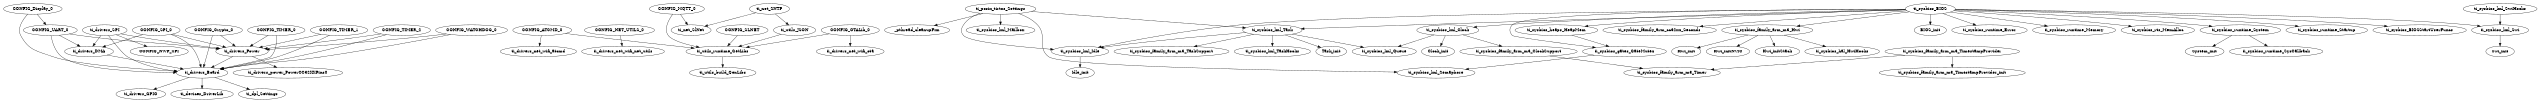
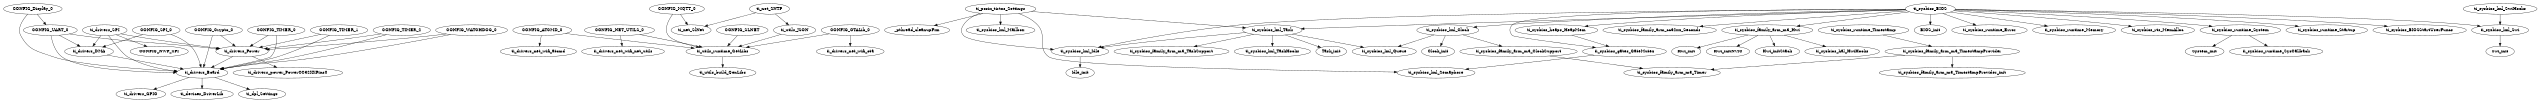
node "ti_sysbios_runtime_Timestamp": added
edge "CONFIG_SPI_0" -> "ti_drivers_Power": removed
edge "CONFIG_NET_UTILS_0" -> "ti_utils_runtime_GetLibs": added
